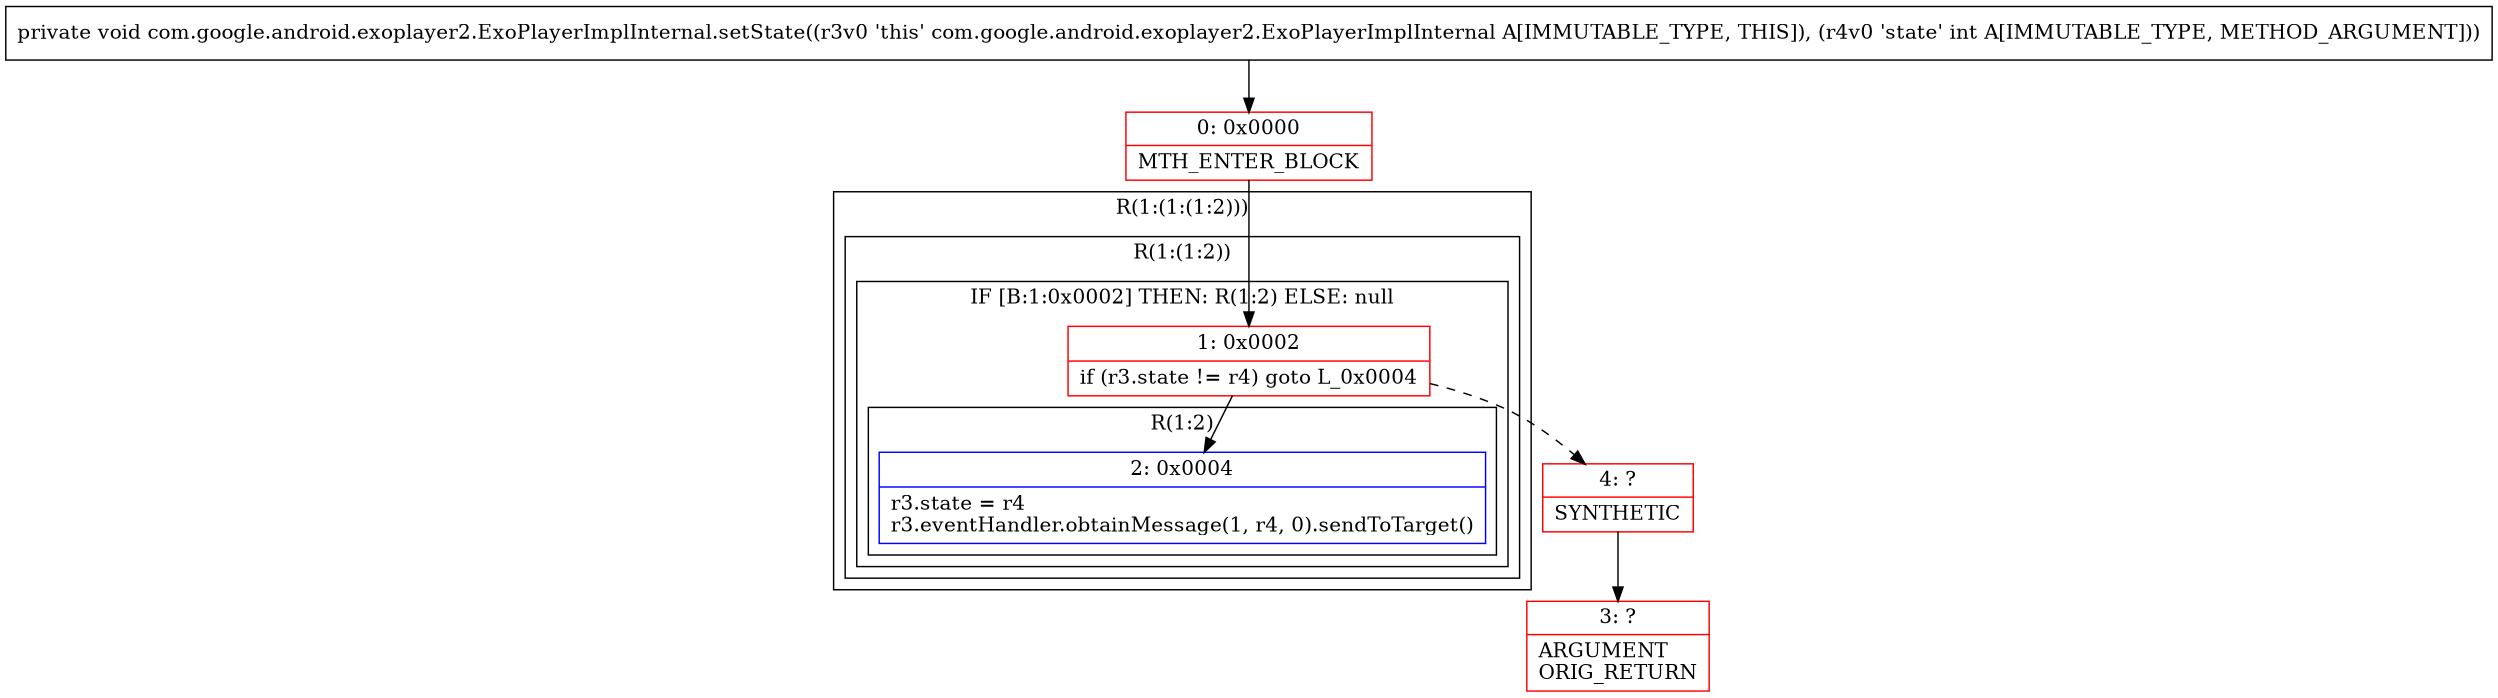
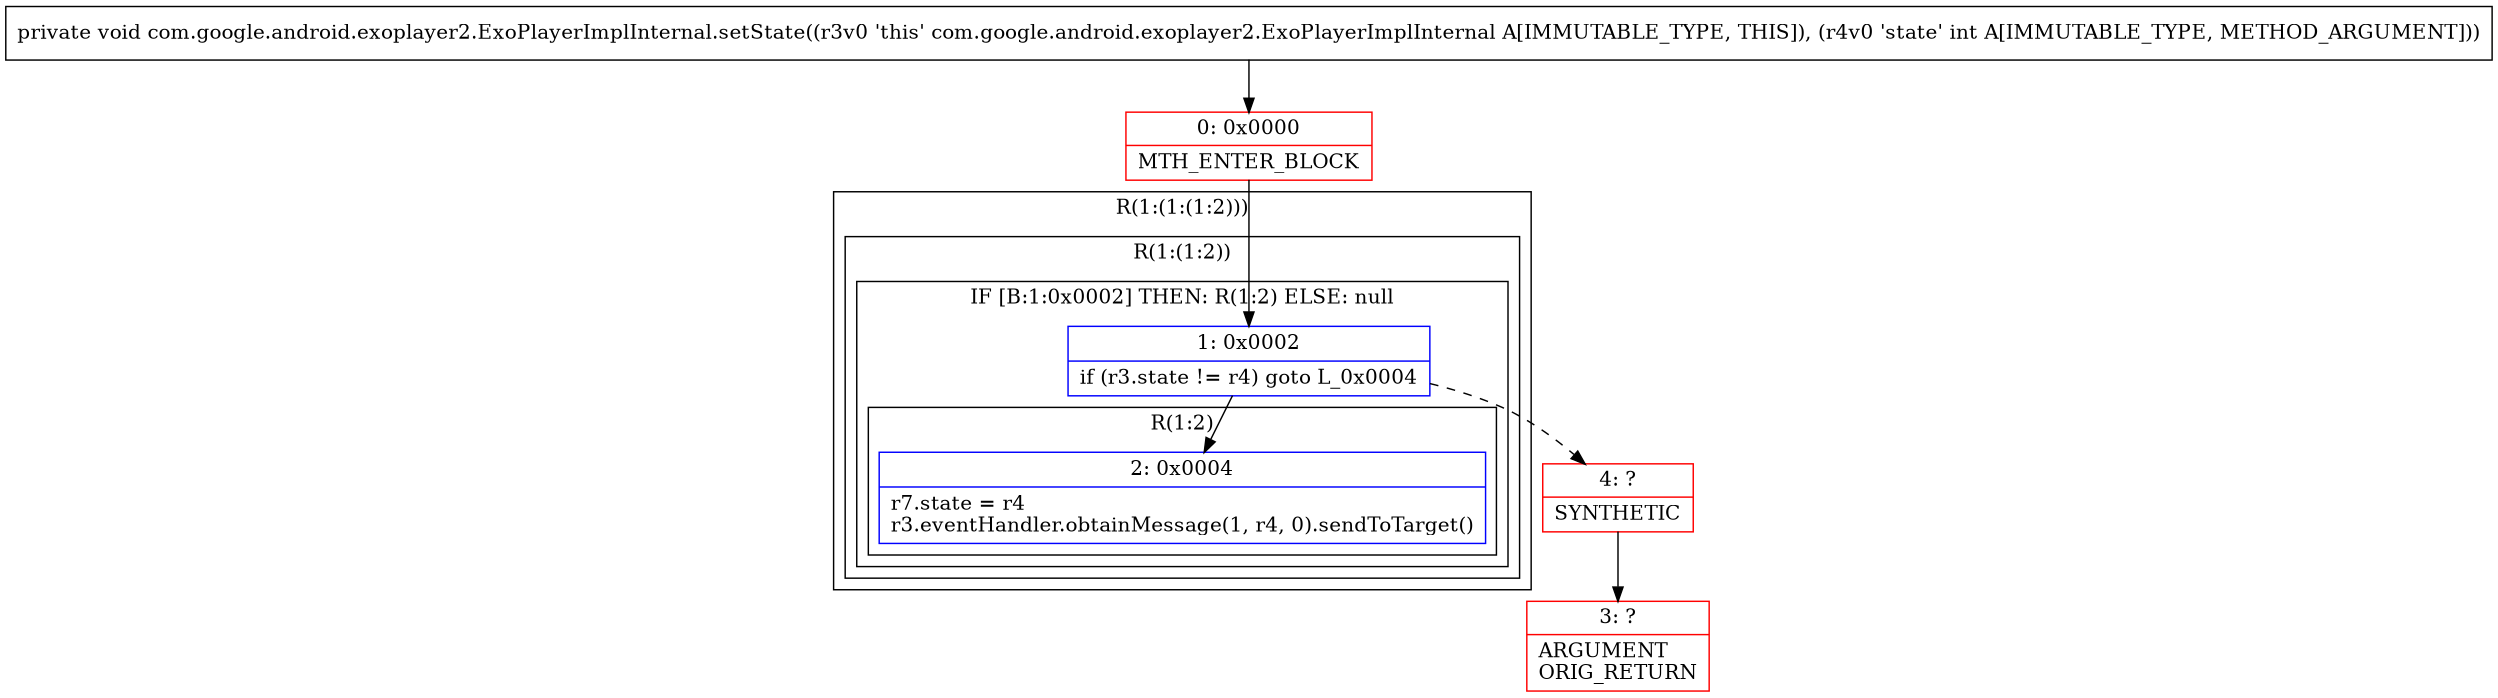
node "1: 0x0002": color red -> blue
node "2: 0x0004": text "r3.state = r4" -> "r7.state = r4"
